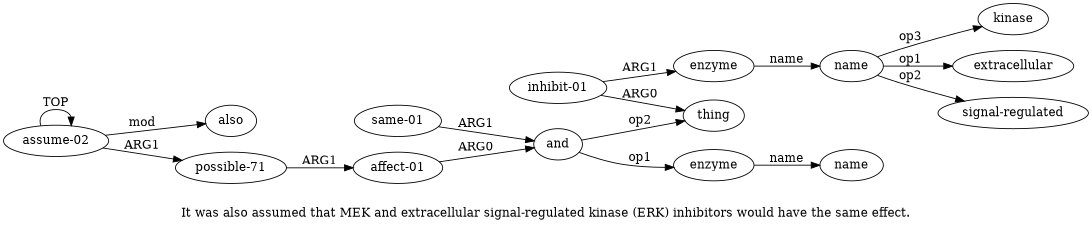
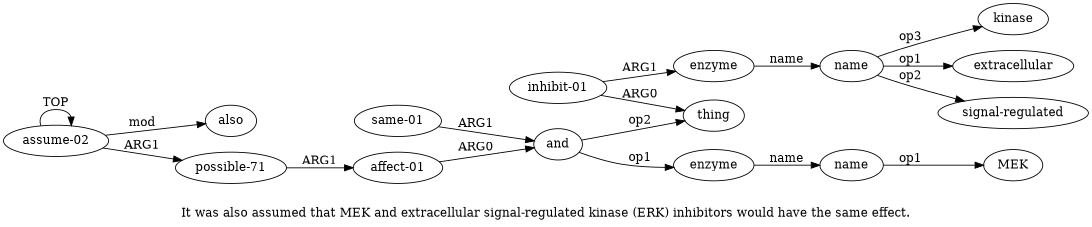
node "MEK": added
